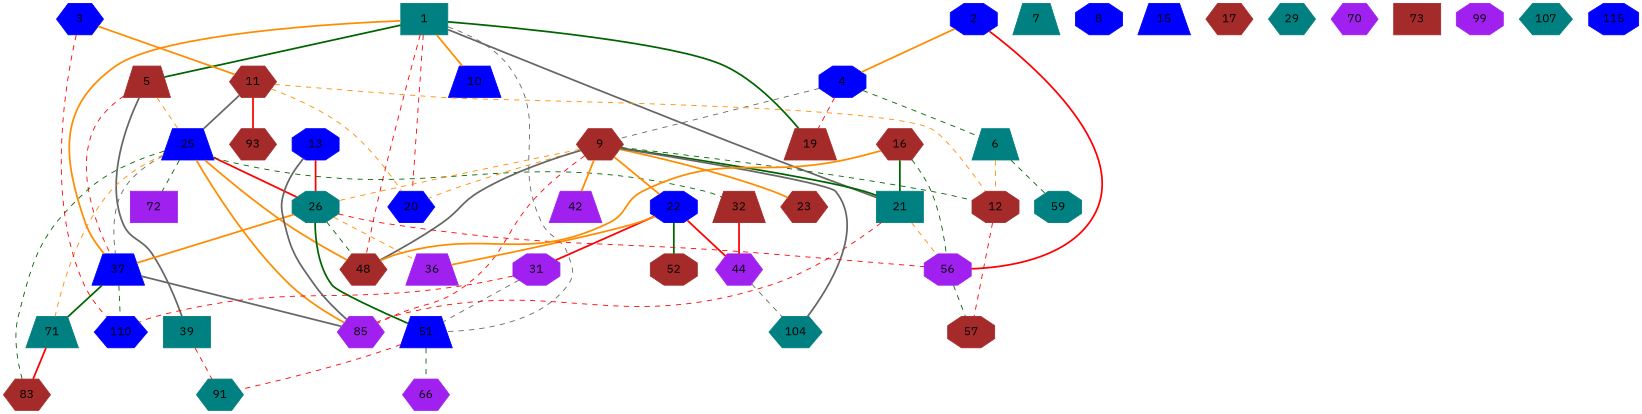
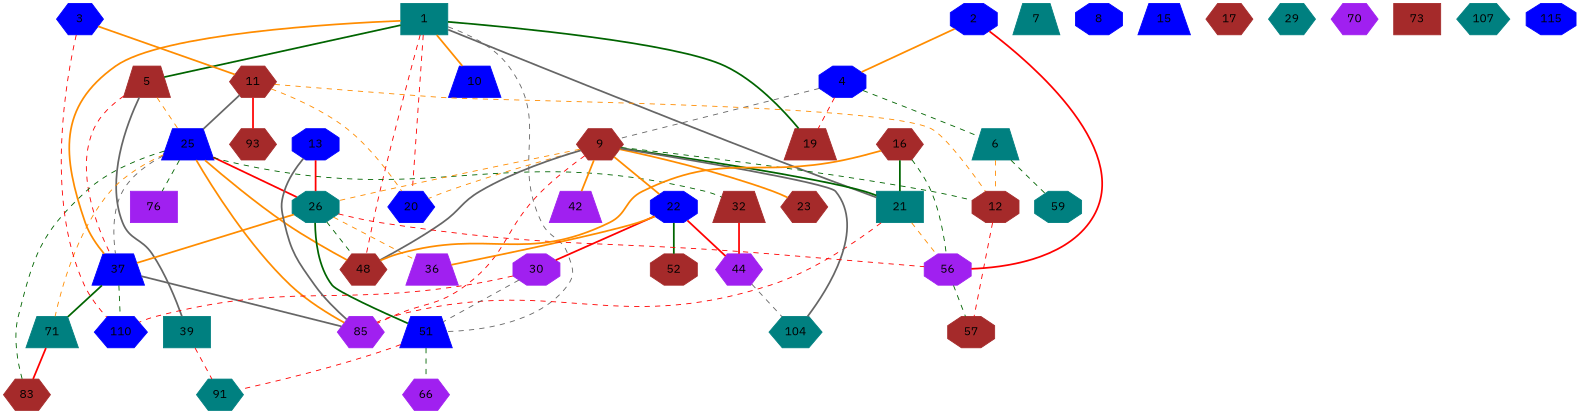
node "99": removed
node "72": label "72" -> "76"
node "31": label "31" -> "30"
